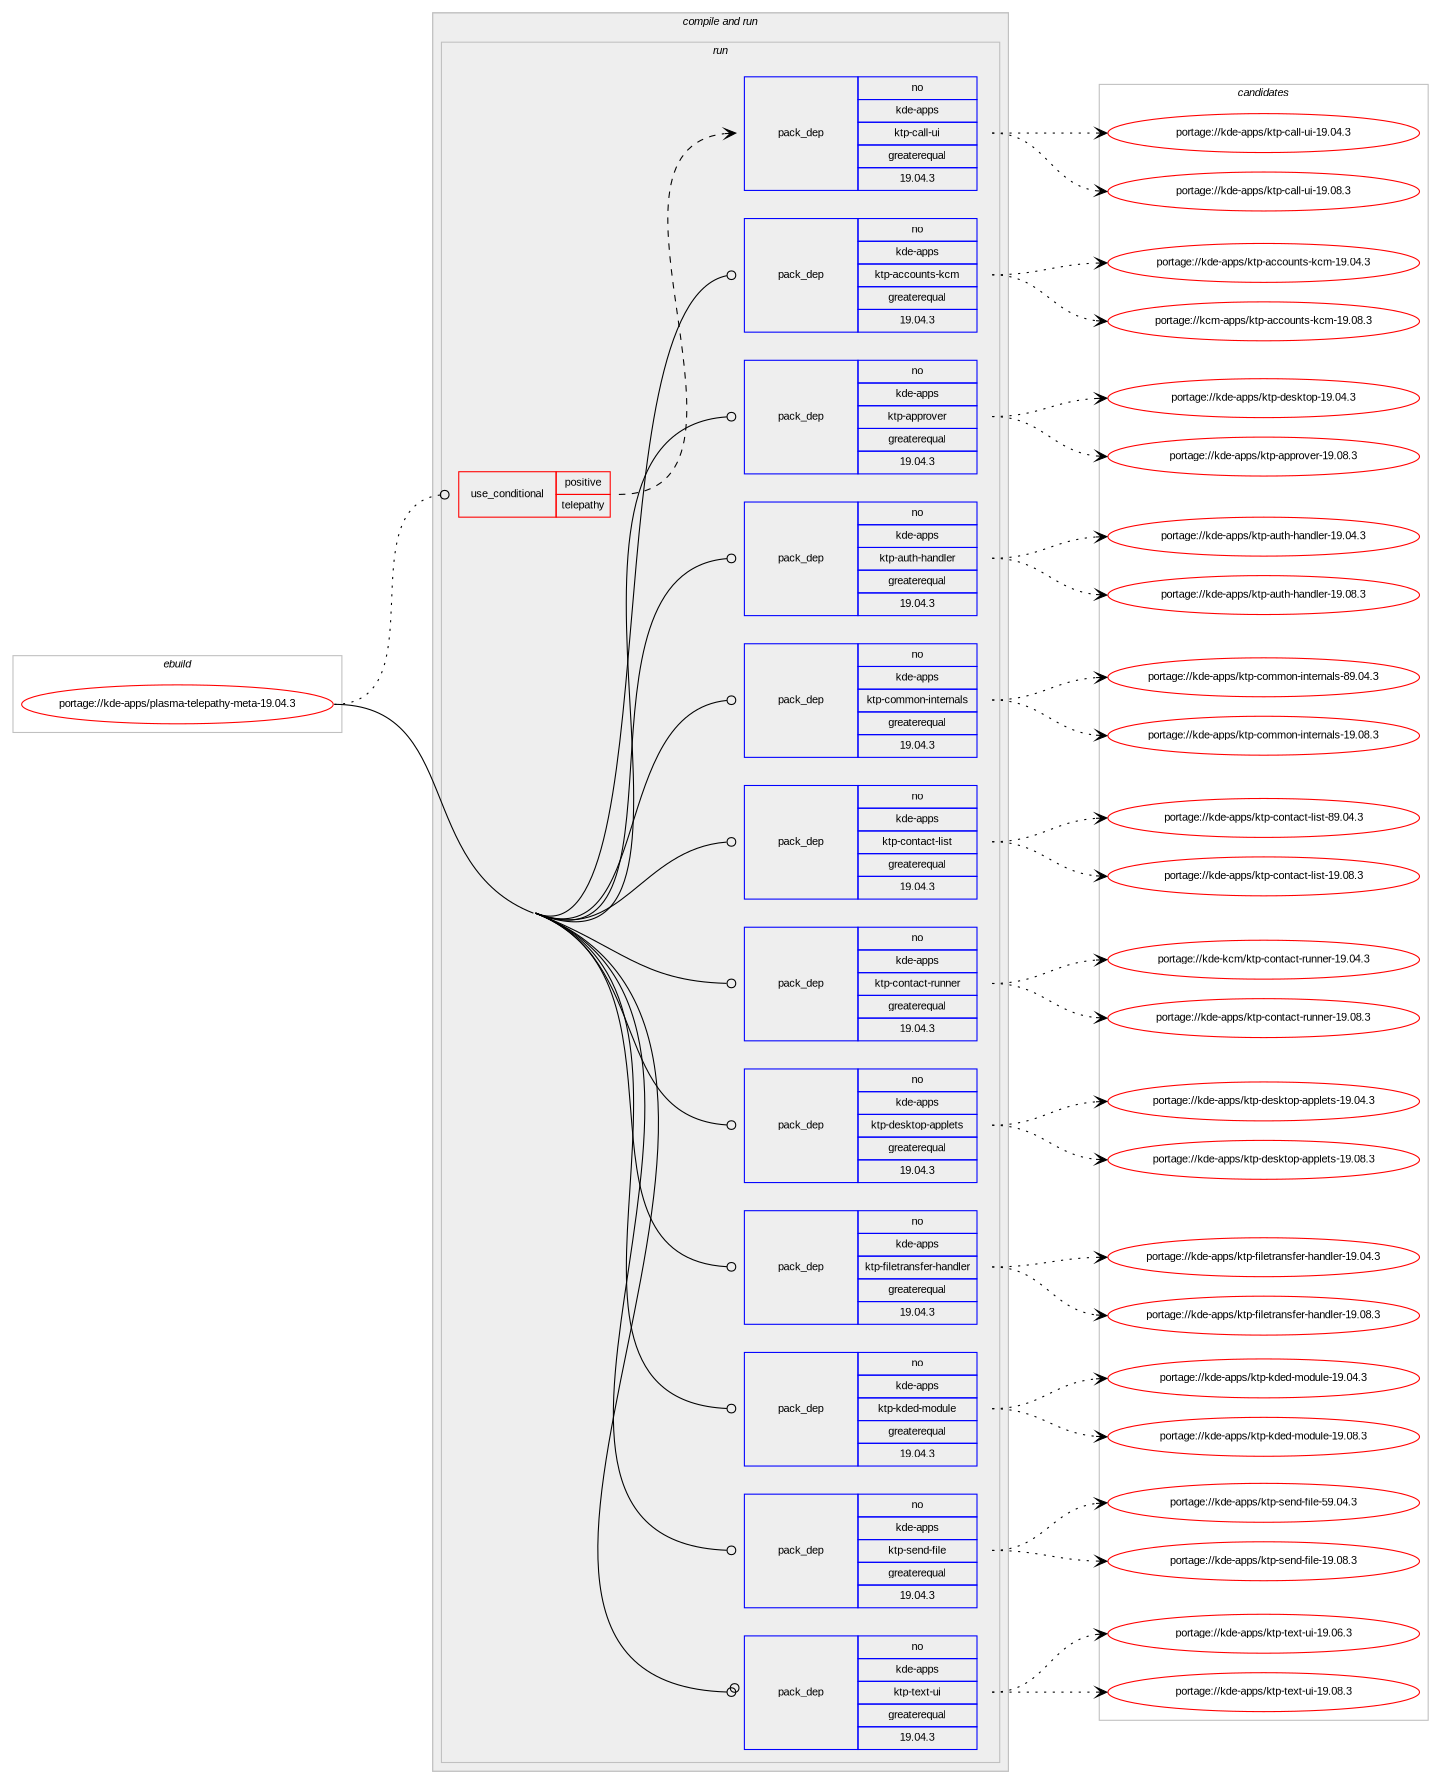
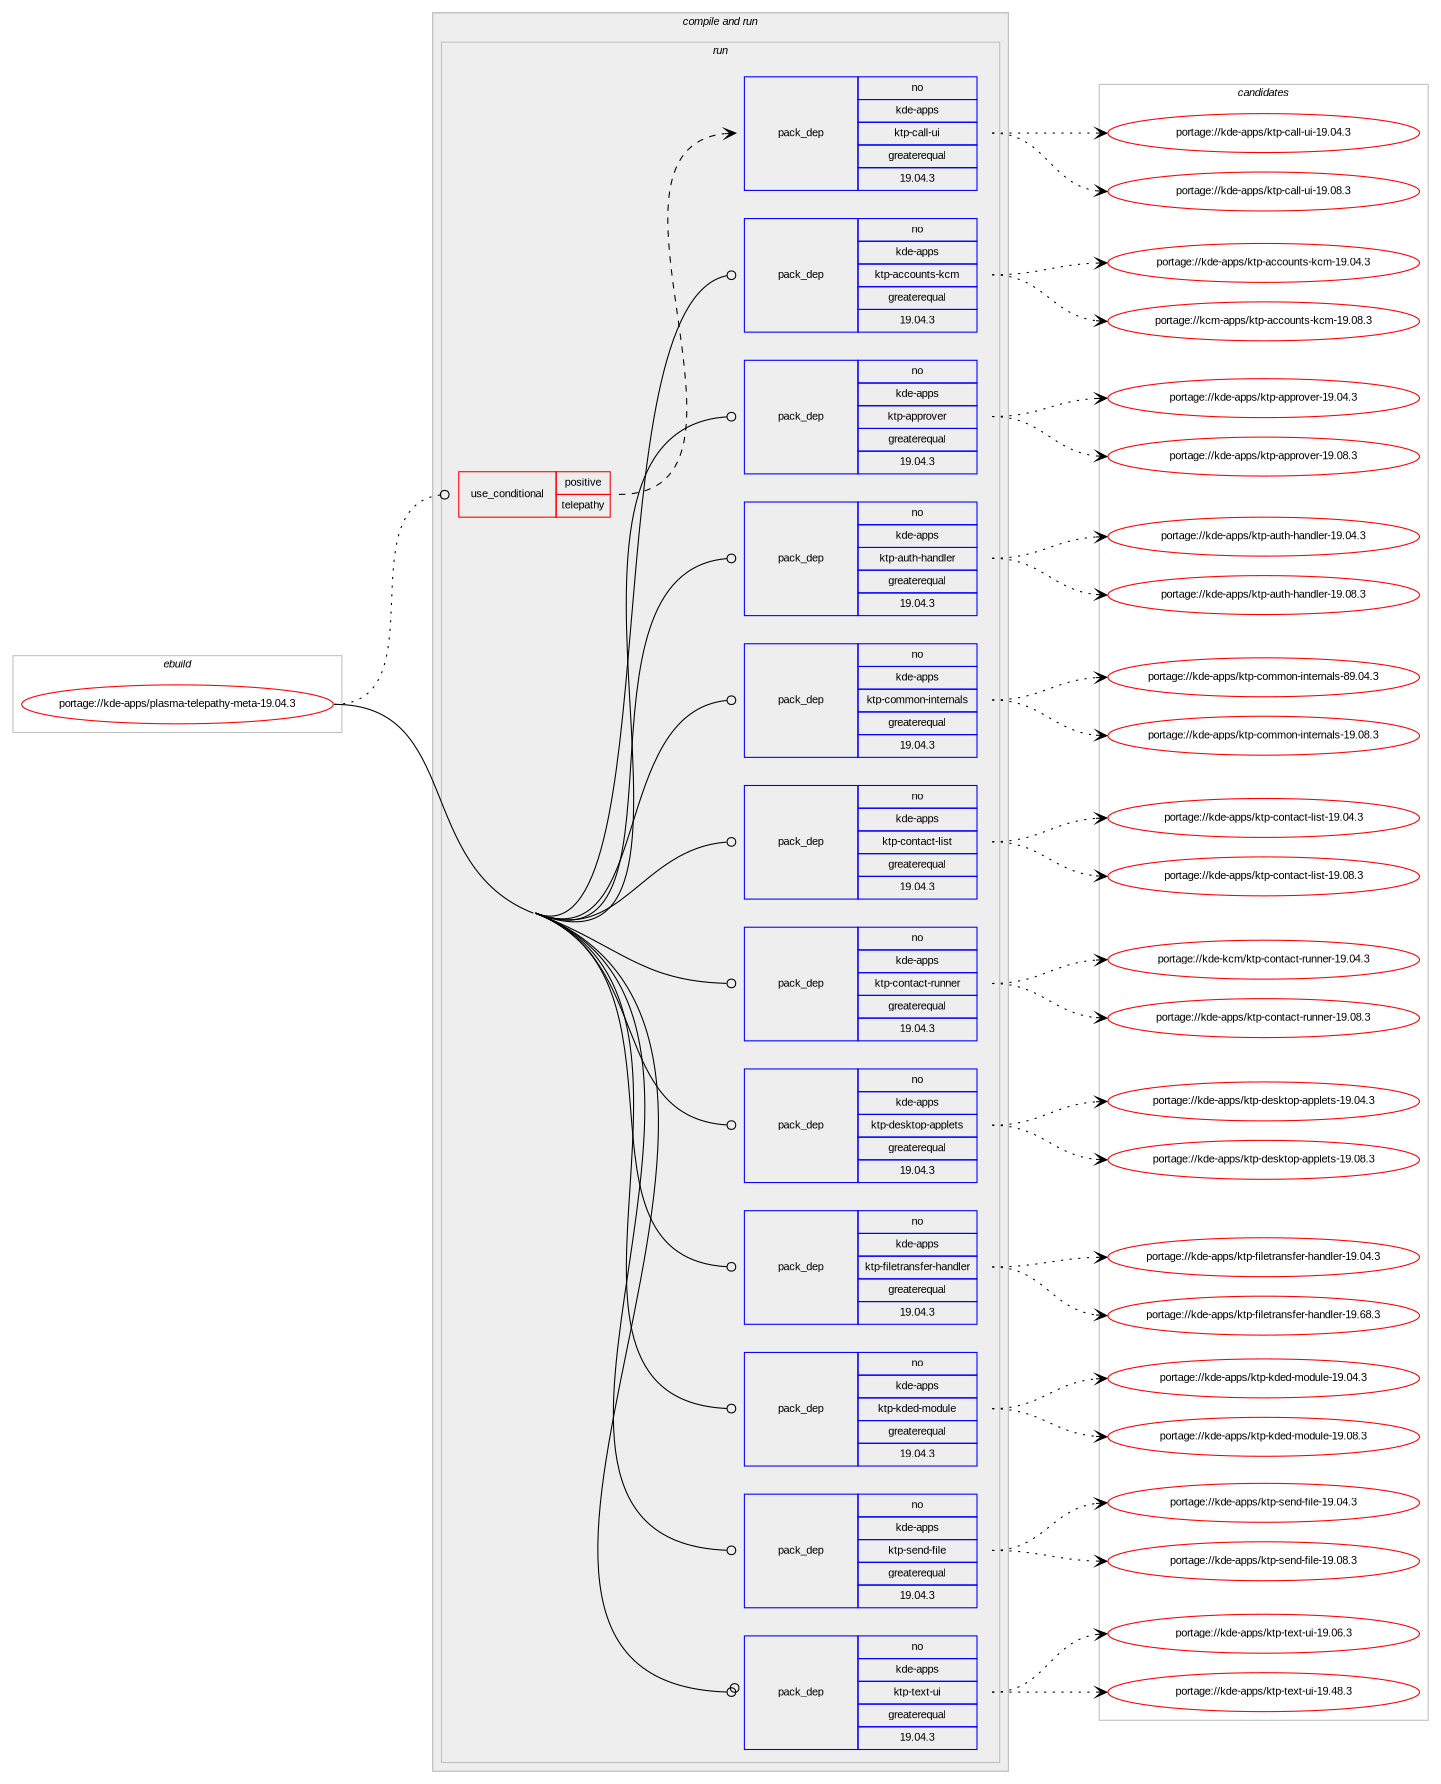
node "portage://kde-apps/ktp-desktop-19.04.3": label "portage://kde-apps/ktp-desktop-19.04.3" -> "portage://kde-apps/ktp-approver-19.04.3"
node "portage://kde-apps/ktp-contact-list-89.04.3": label "portage://kde-apps/ktp-contact-list-89.04.3" -> "portage://kde-apps/ktp-contact-list-19.04.3"
node "portage://kde-apps/ktp-filetransfer-handler-19.08.3": label "portage://kde-apps/ktp-filetransfer-handler-19.08.3" -> "portage://kde-apps/ktp-filetransfer-handler-19.68.3"
node "portage://kde-apps/ktp-send-file-59.04.3": label "portage://kde-apps/ktp-send-file-59.04.3" -> "portage://kde-apps/ktp-send-file-19.04.3"
node "portage://kde-apps/ktp-text-ui-19.08.3": label "portage://kde-apps/ktp-text-ui-19.08.3" -> "portage://kde-apps/ktp-text-ui-19.48.3"
